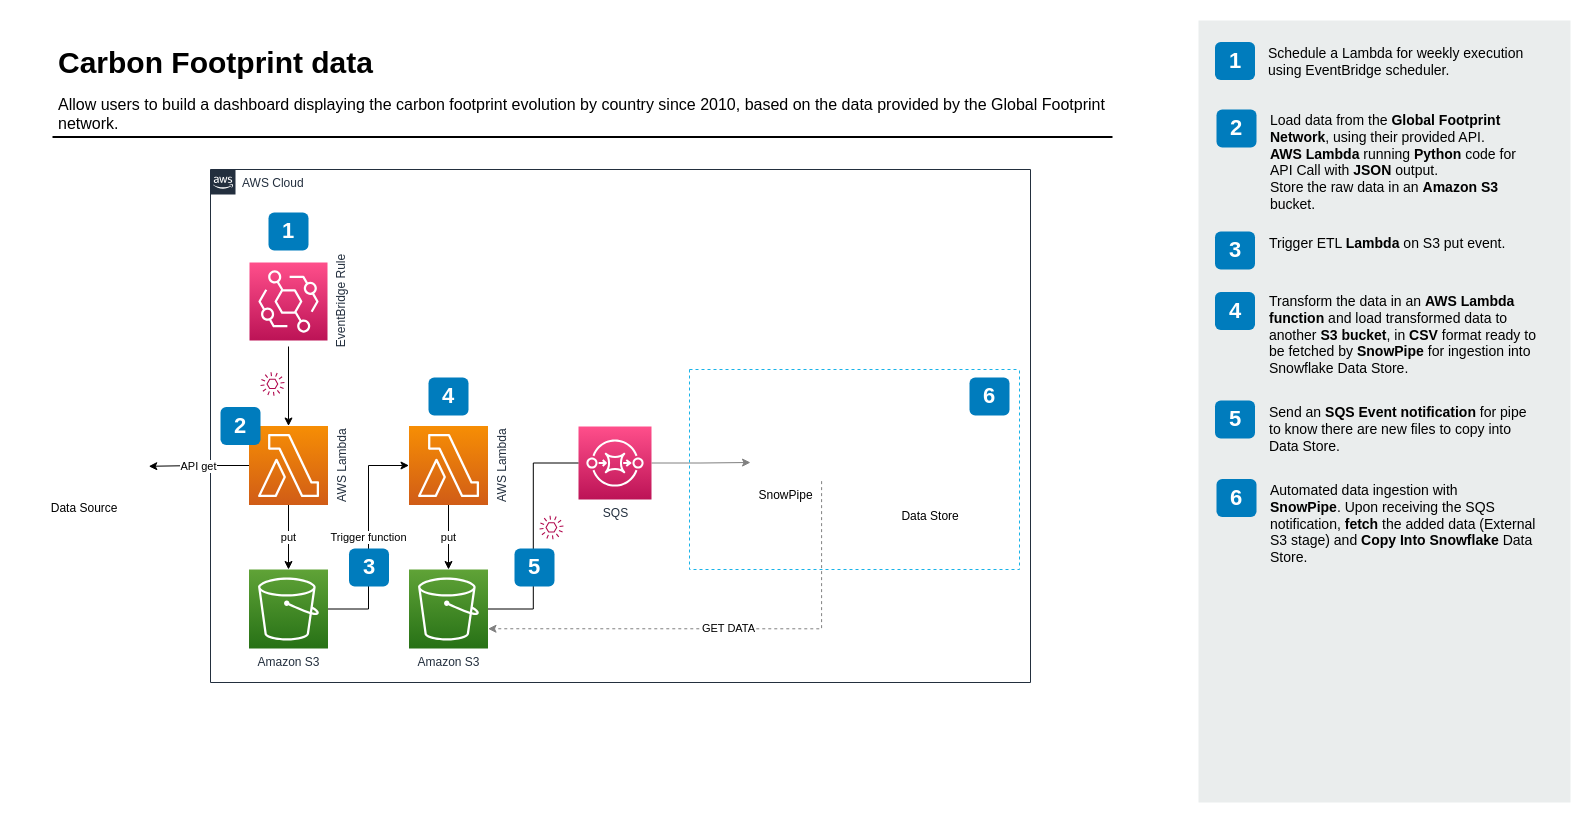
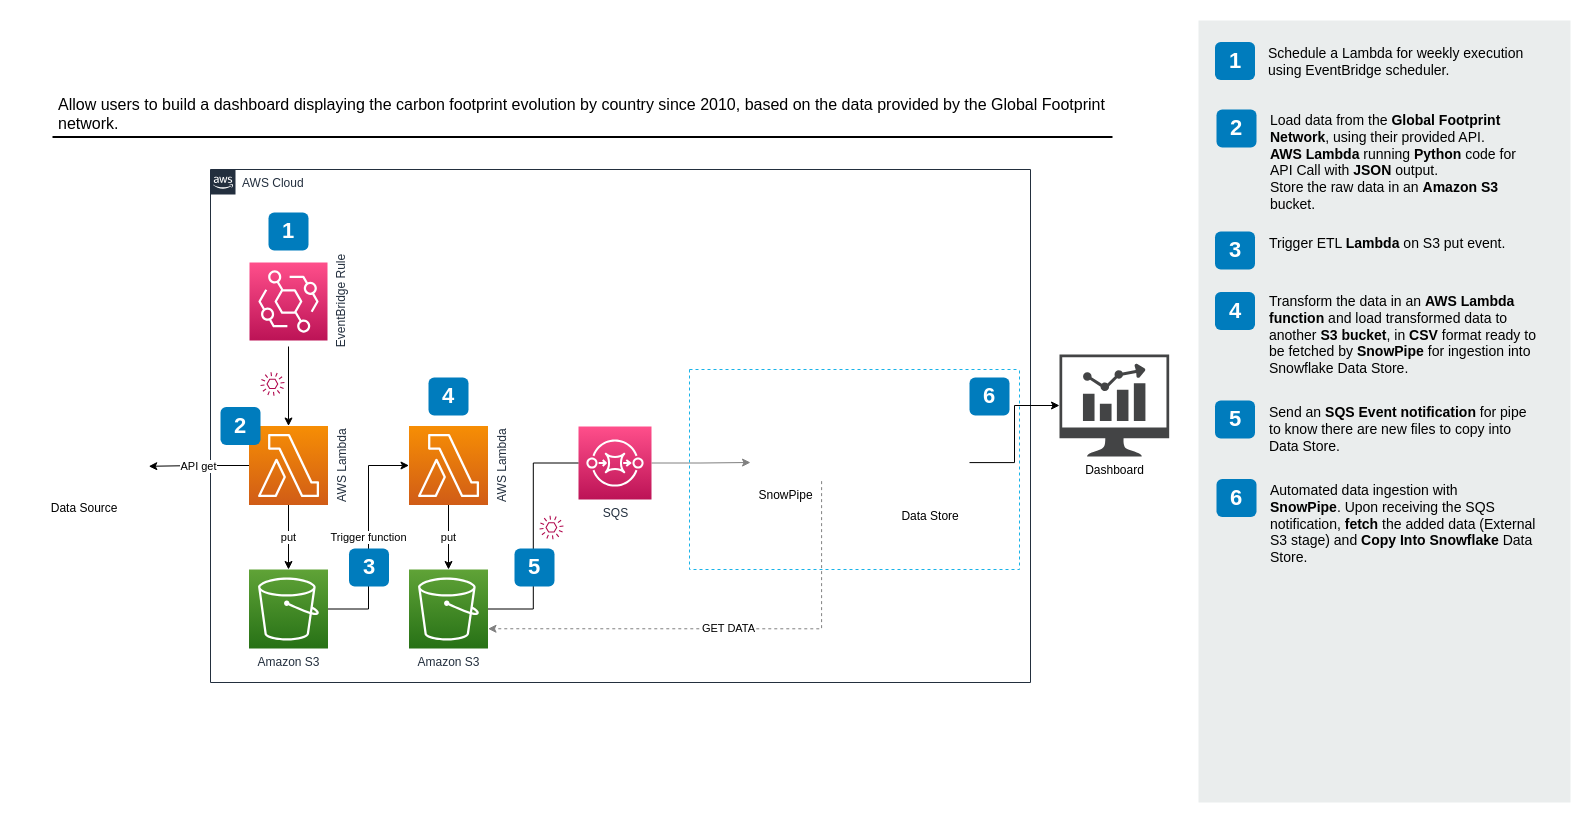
node "Carbon Footprint data": removed
node "Dashboard": added
edge "Data Store" -> "Dashboard": added
